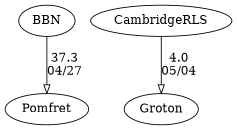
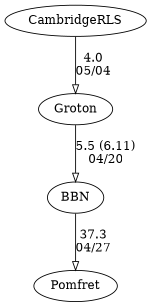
edge "Groton" -> "BBN": added, label "5.5 (6.11) 04/20"
